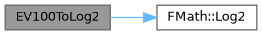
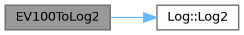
node "FMath::Log2": label "FMath::Log2" -> "Log::Log2"
